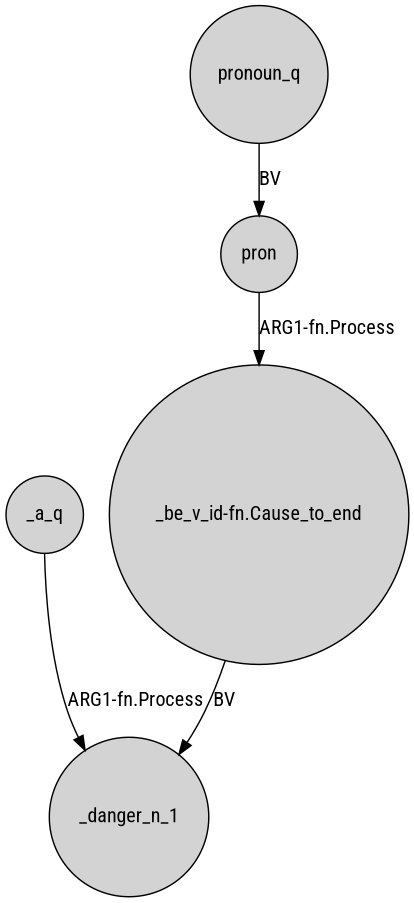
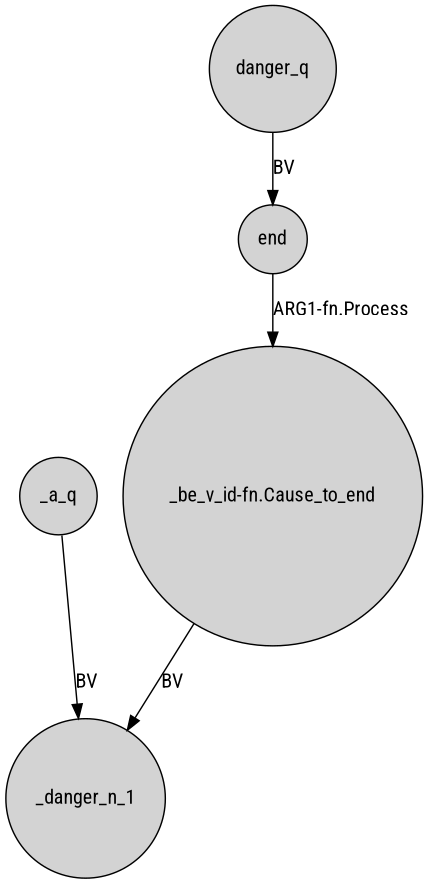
node "pronoun_q": label "pronoun_q" -> "danger_q"
node "pron": label "pron" -> "end"
edge "_a_q" -> "_danger_n_1": label "ARG1-fn.Process" -> "BV"
